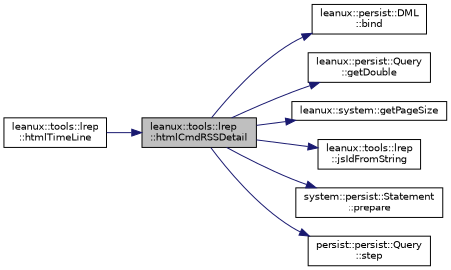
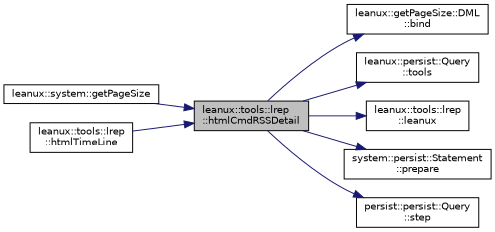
node "leanux::persist::DML ::bind": label "leanux::persist::DML ::bind" -> "leanux::getPageSize::DML ::bind"
node "leanux::persist::Query ::getDouble": label "leanux::persist::Query ::getDouble" -> "leanux::persist::Query ::tools"
edge "leanux::tools::lrep ::htmlCmdRSSDetail" -> "leanux::system::getPageSize": reversed
node "leanux::tools::lrep ::jsIdFromString": label "leanux::tools::lrep ::jsIdFromString" -> "leanux::tools::lrep ::leanux"
